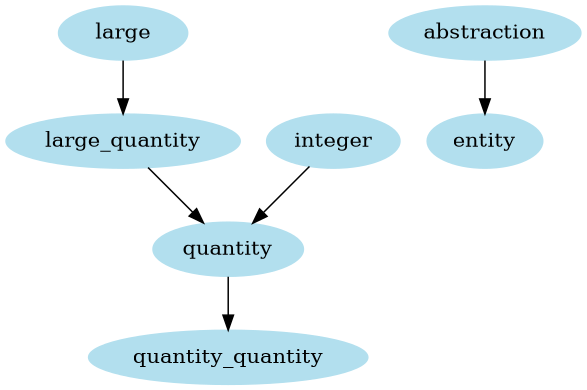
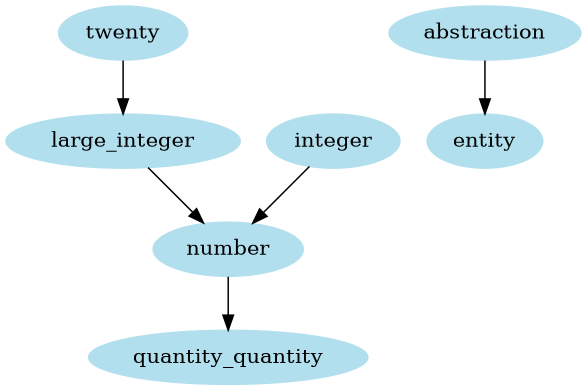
node "large": label "large" -> "twenty"
node "large_quantity": label "large_quantity" -> "large_integer"
node "quantity": label "quantity" -> "number"
